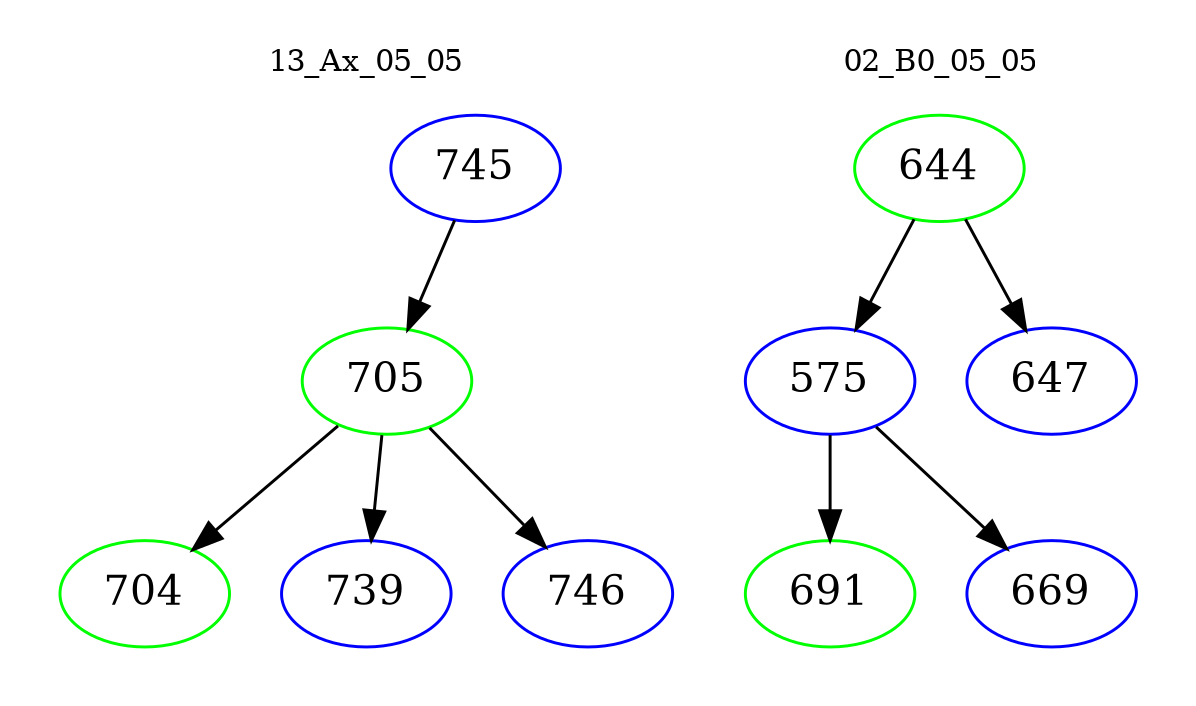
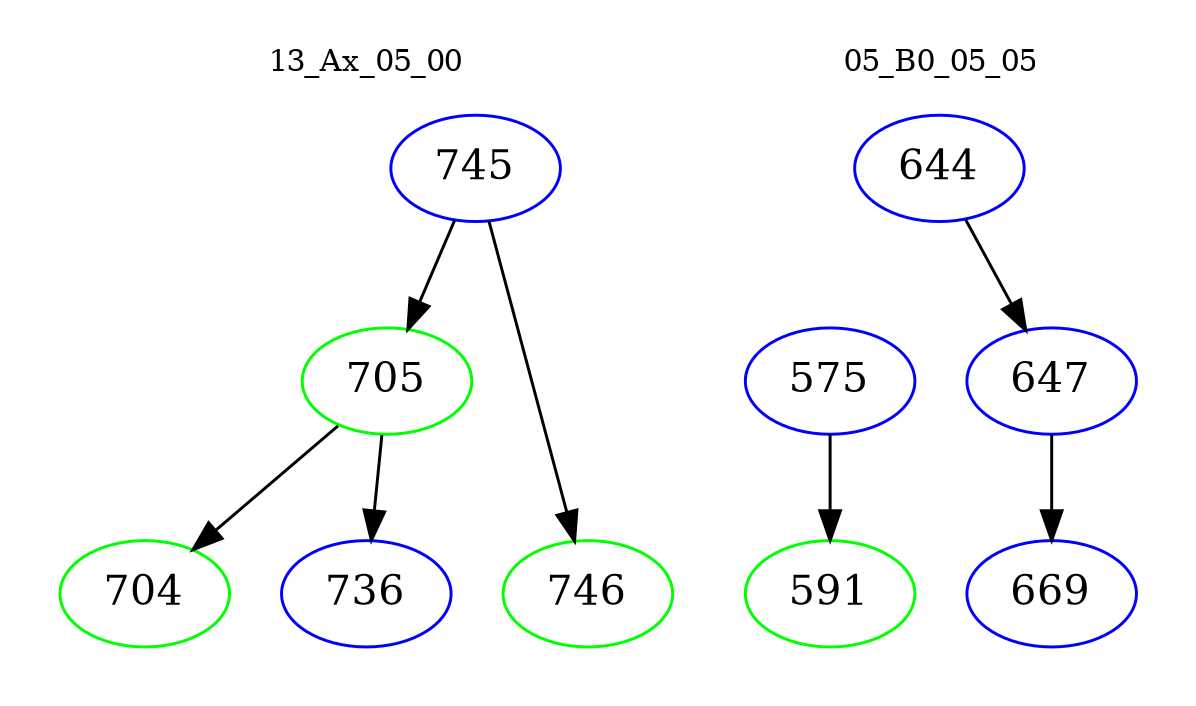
cluster "13_Ax_05_05": label "13_Ax_05_05" -> "13_Ax_05_00"
cluster "02_B0_05_05": label "02_B0_05_05" -> "05_B0_05_05"
node "644": color green -> blue
edge "644" -> "575": removed
edge "705" -> "746": now "745" -> "746"
edge "575" -> "669": now "647" -> "669"
node "739": label "739" -> "736"
node "746": color blue -> green
node "691": label "691" -> "591"
